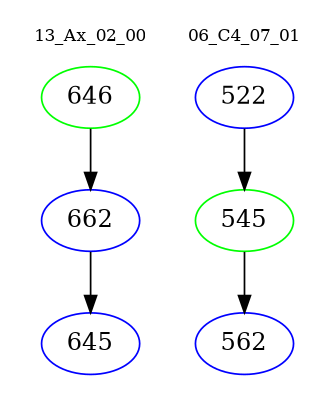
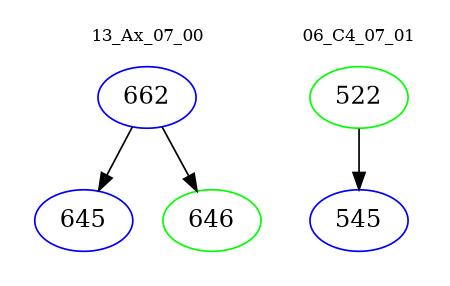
cluster "13_Ax_02_00": label "13_Ax_02_00" -> "13_Ax_07_00"
node "522": color blue -> green
edge "646" -> "662": reversed
node "545": color green -> blue
node "562": removed
